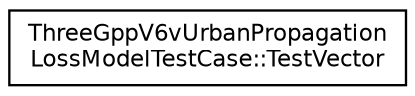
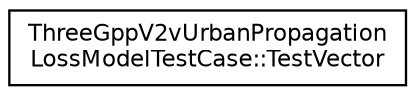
node "ThreeGppV6vUrbanPropagation LossModelTestCase::TestVector": label "ThreeGppV6vUrbanPropagation LossModelTestCase::TestVector" -> "ThreeGppV2vUrbanPropagation LossModelTestCase::TestVector"
